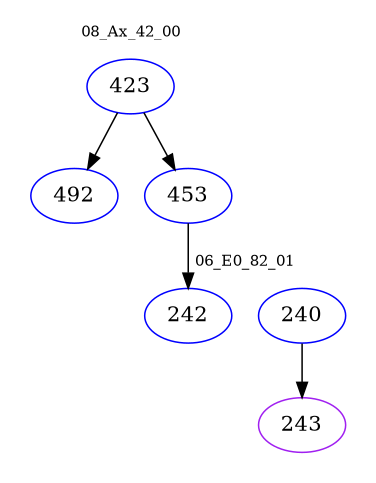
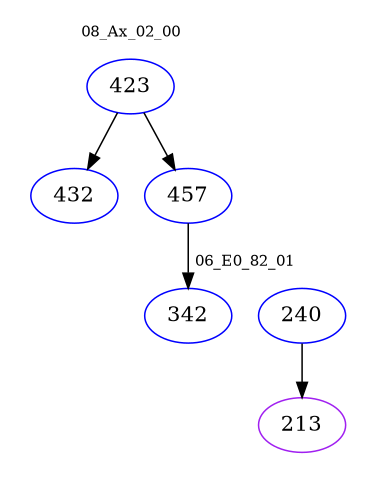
cluster "08_Ax_42_00": label "08_Ax_42_00" -> "08_Ax_02_00"
node "492": label "492" -> "432"
node "453": label "453" -> "457"
node "242": label "242" -> "342"
node "243": label "243" -> "213"
